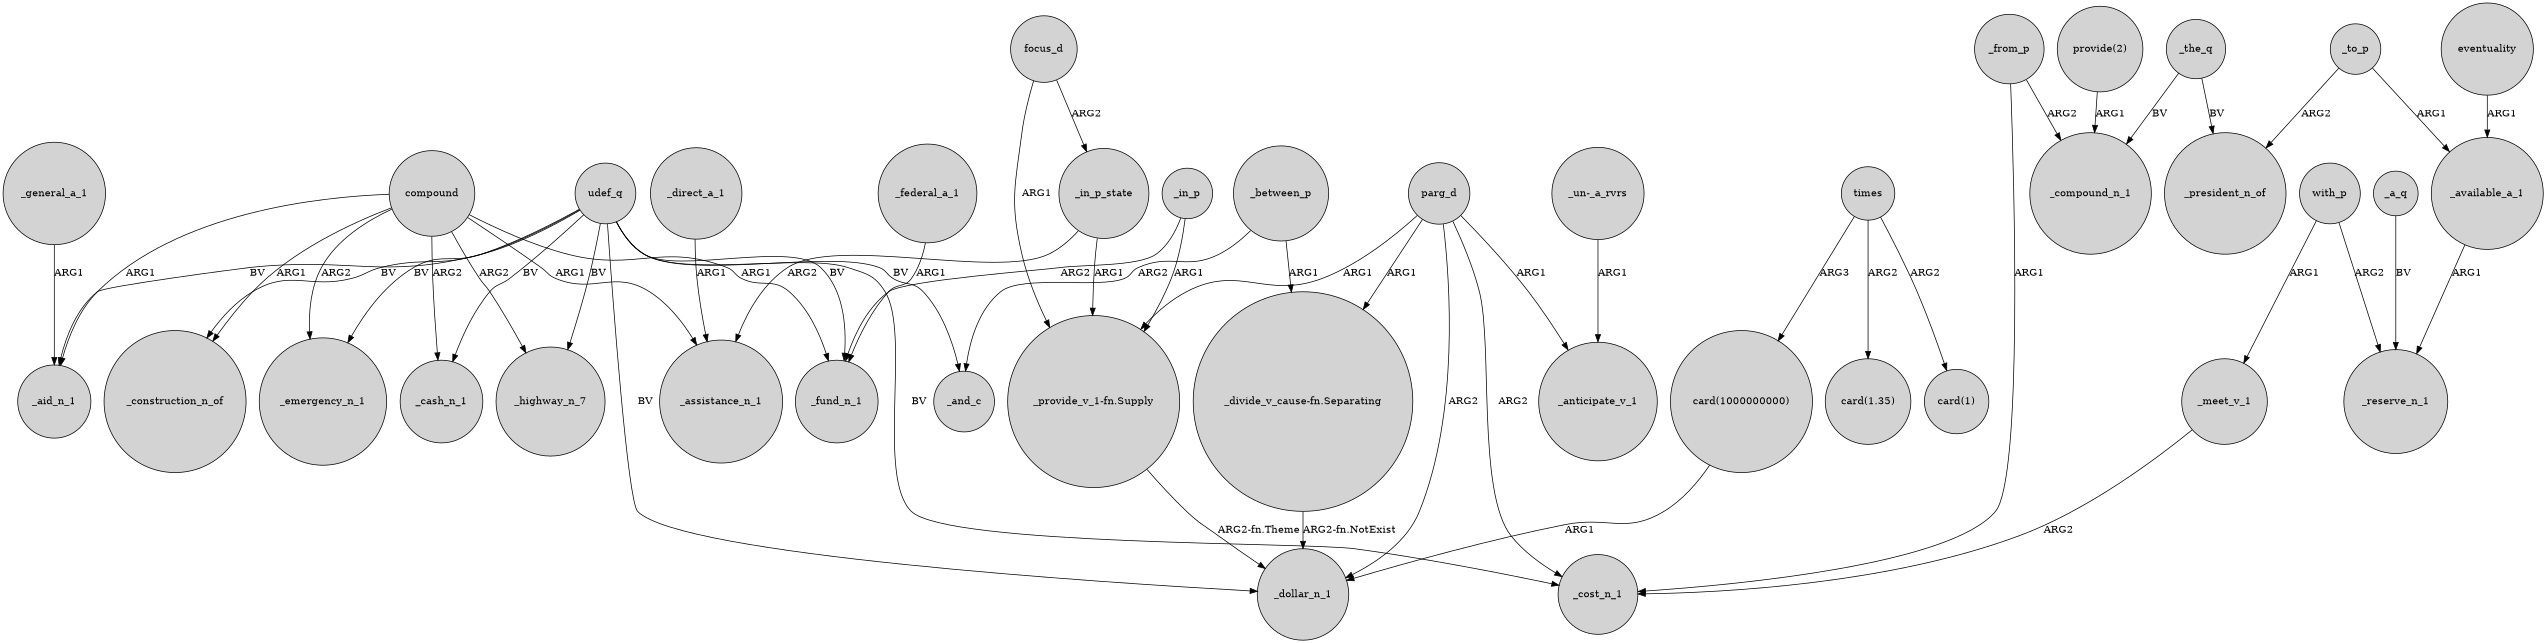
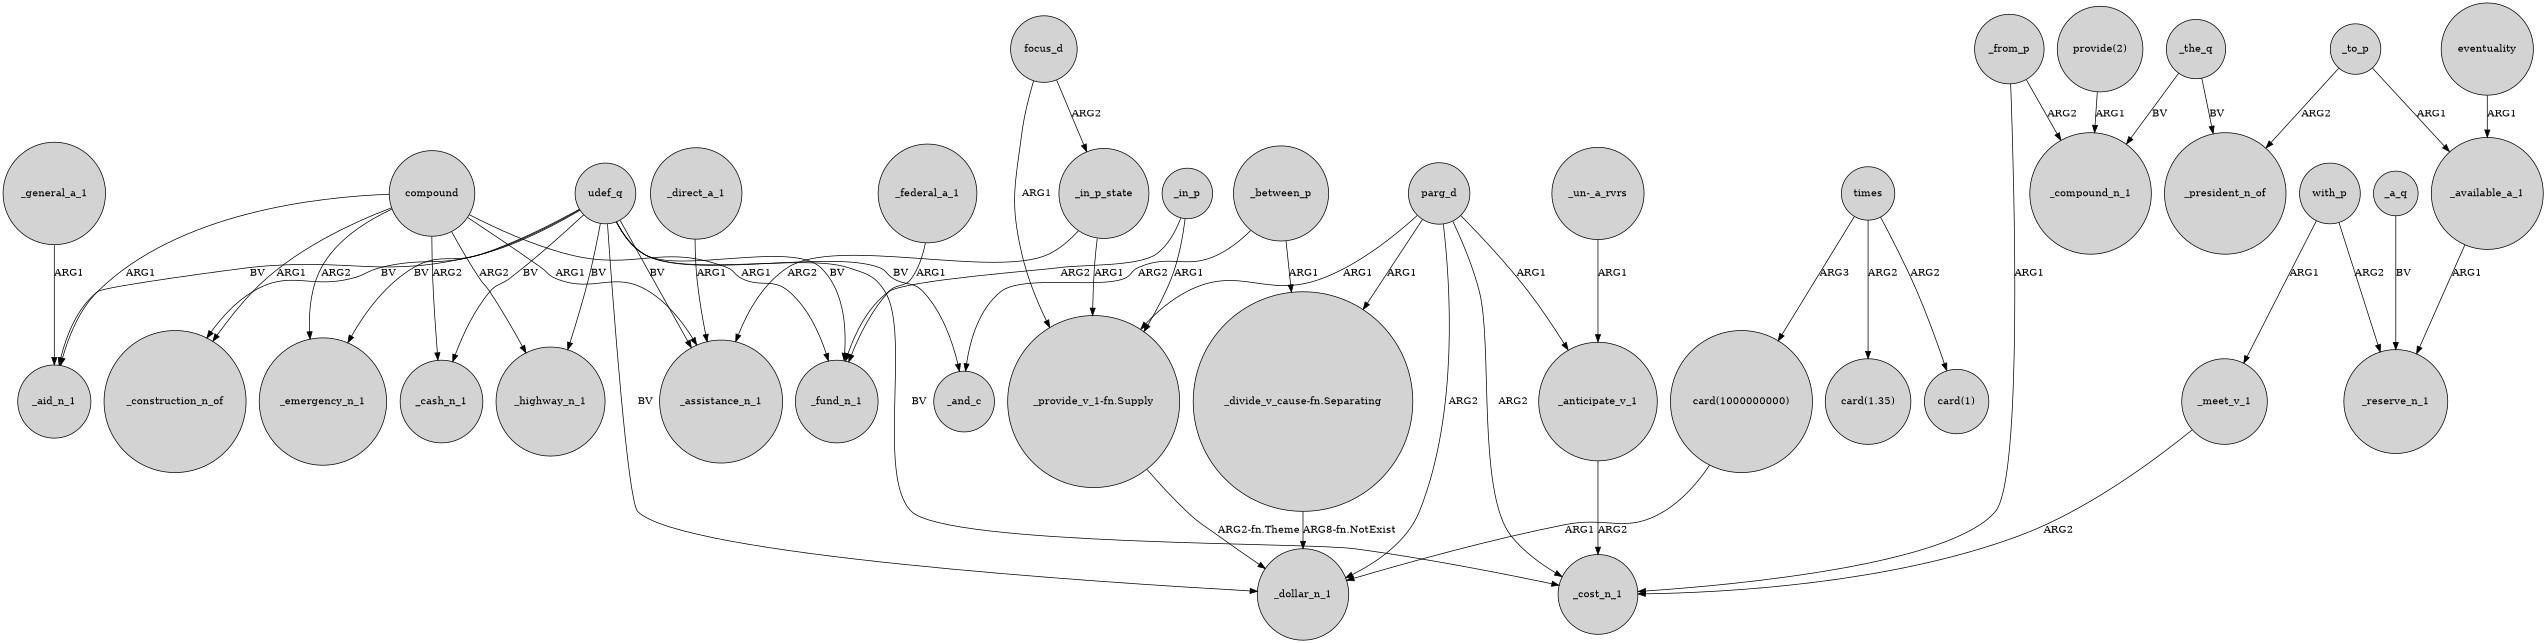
edge "udef_q" -> "_assistance_n_1": added, label "BV"
node "_highway_n_7": label "_highway_n_7" -> "_highway_n_1"
edge "_anticipate_v_1" -> "_cost_n_1": added, label "ARG2"
edge "_divide_v_cause-fn.Separating" -> "_dollar_n_1": label "ARG2-fn.NotExist" -> "ARG8-fn.NotExist"
